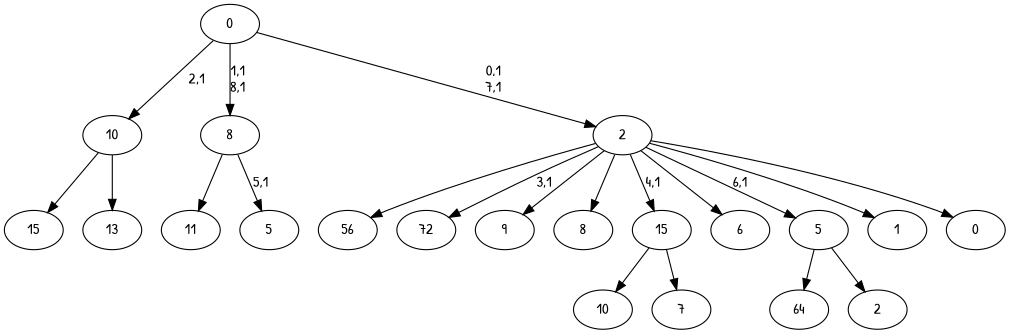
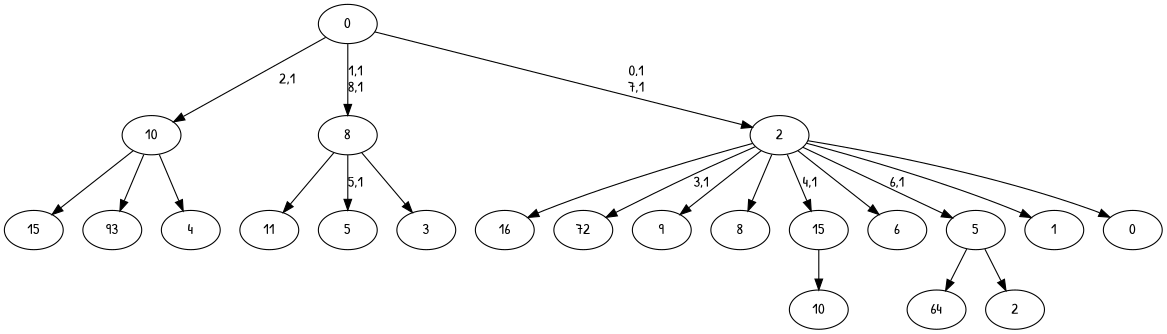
node "13": label "13" -> "93"
node "4": added
node "56": label "56" -> "16"
node "3": added
node "7": removed
